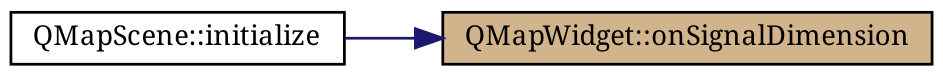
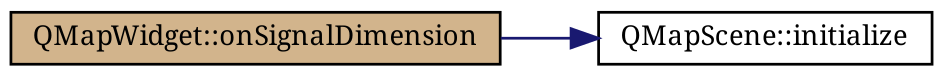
edge "QMapScene::initialize" -> "QMapWidget::onSignalDimension": reversed
